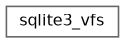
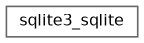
node "sqlite3_vfs": label "sqlite3_vfs" -> "sqlite3_sqlite"
